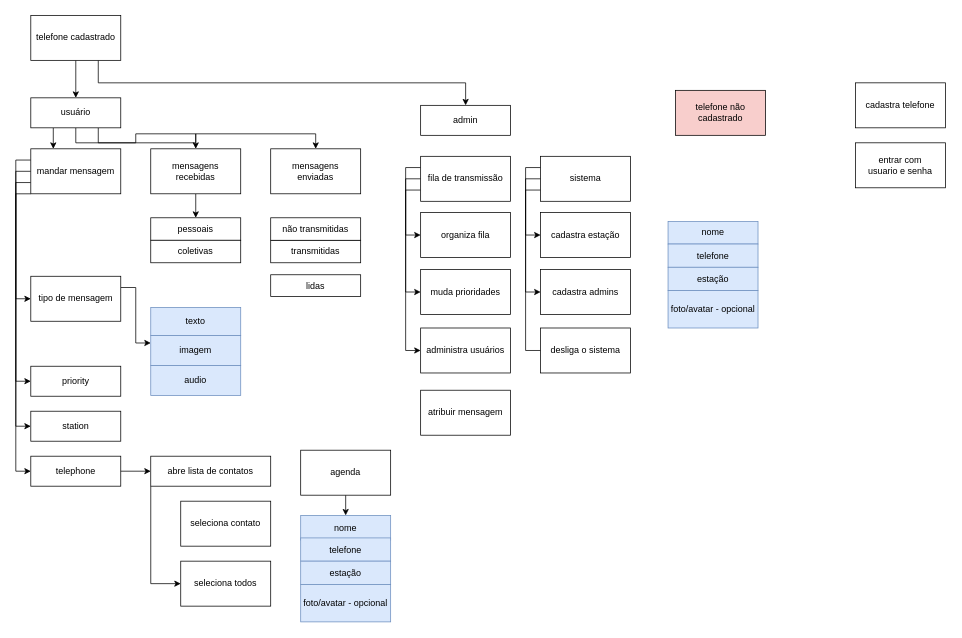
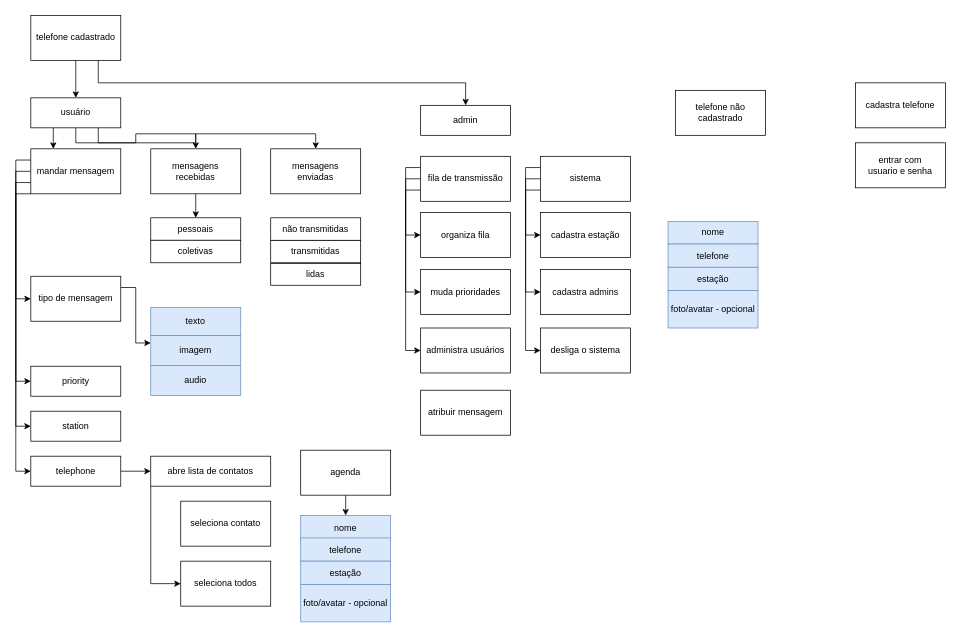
node "telefone não cadastrado": fillcolor #f8cecc -> #ffffff
node "lidas": moved (315, 286) -> (315, 275)
edge "sistema" -- "desliga o sistema": arrowhead none -> classic
